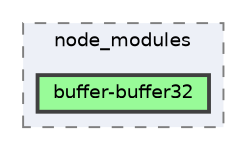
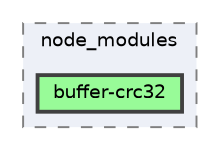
node "buffer-buffer32": label "buffer-buffer32" -> "buffer-crc32"
